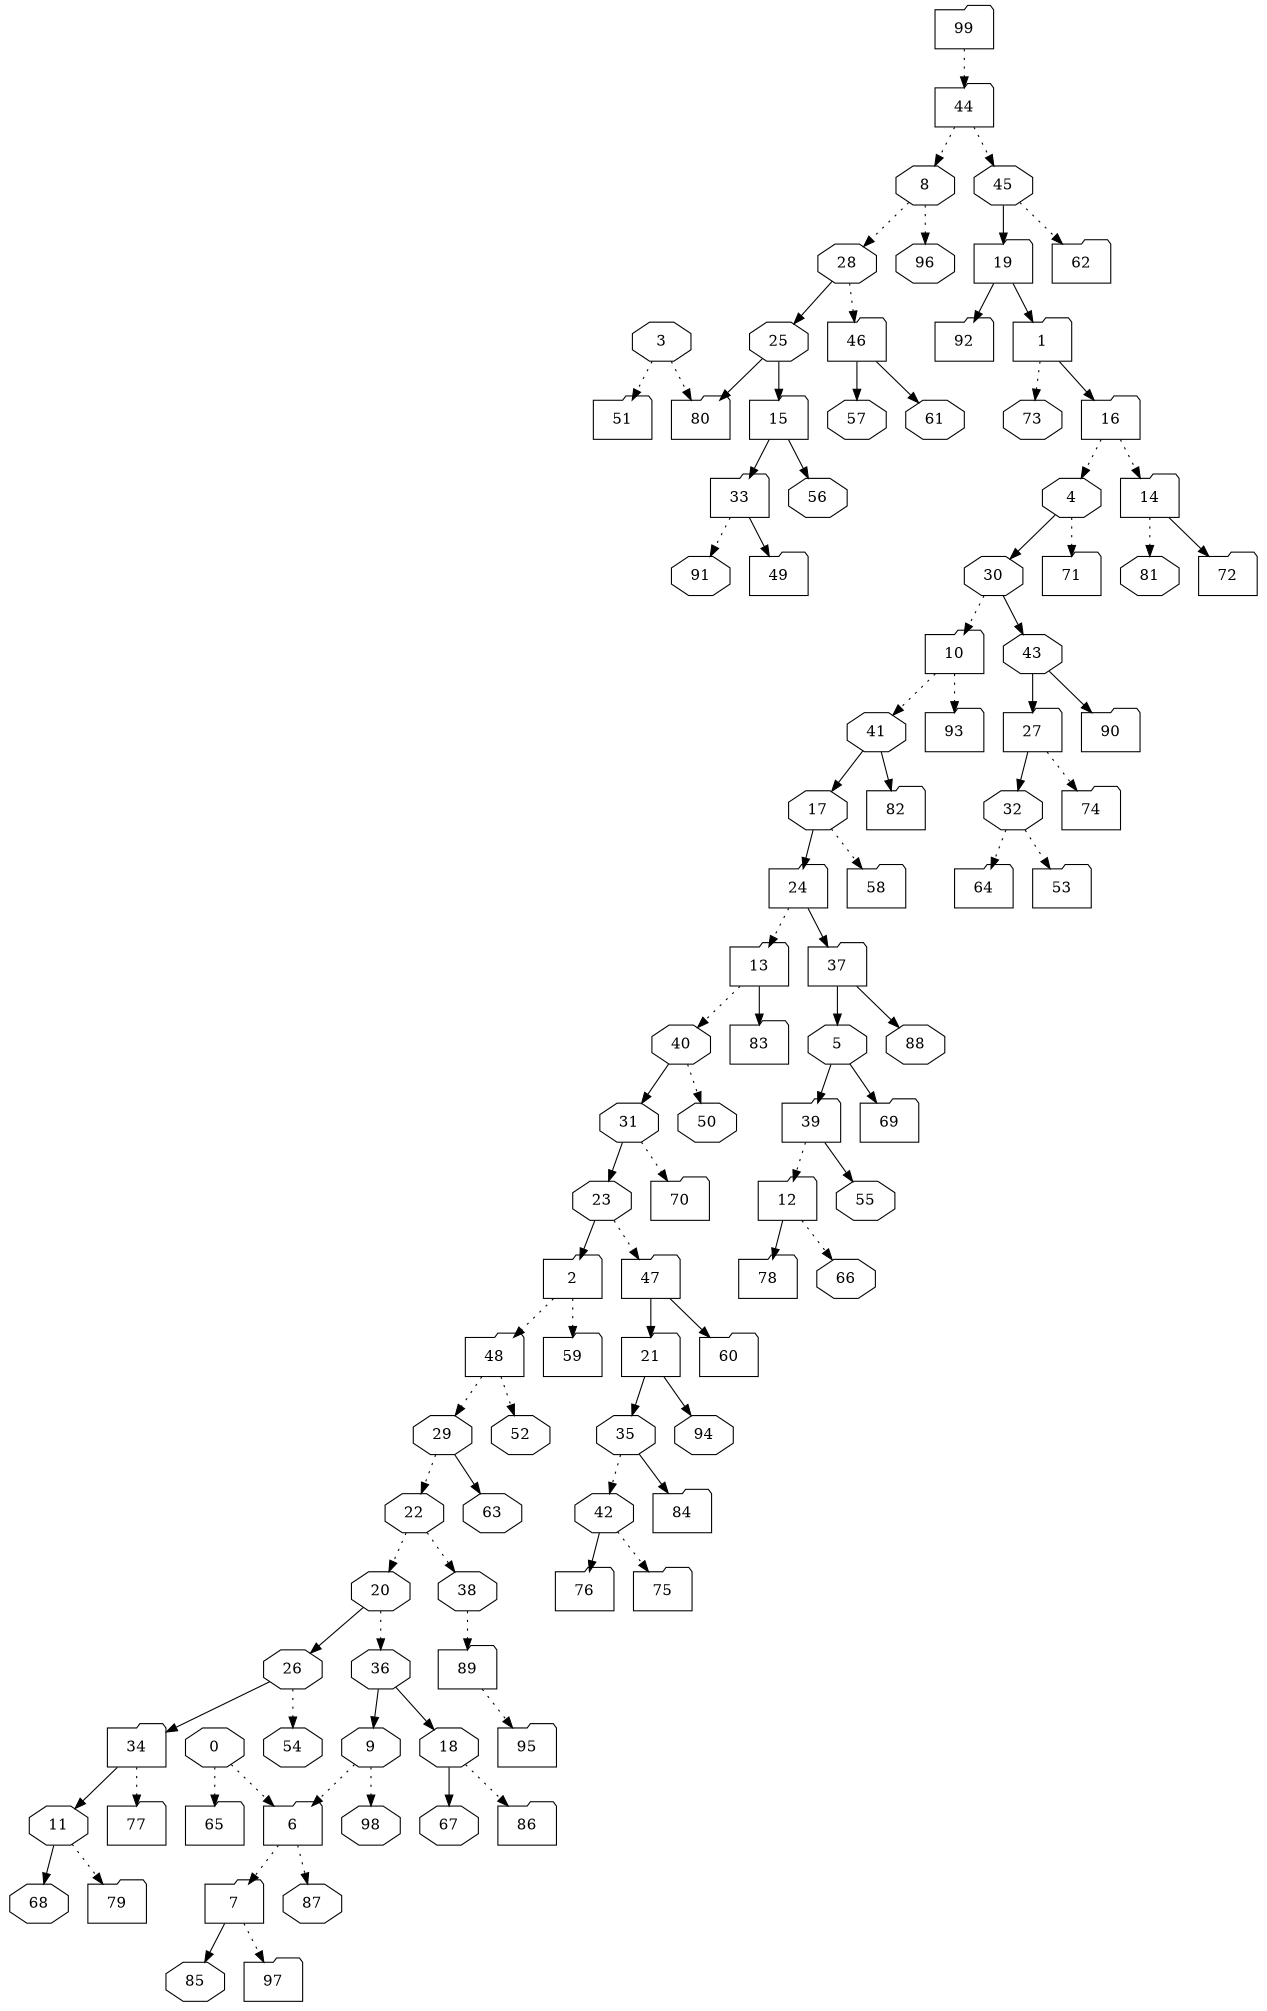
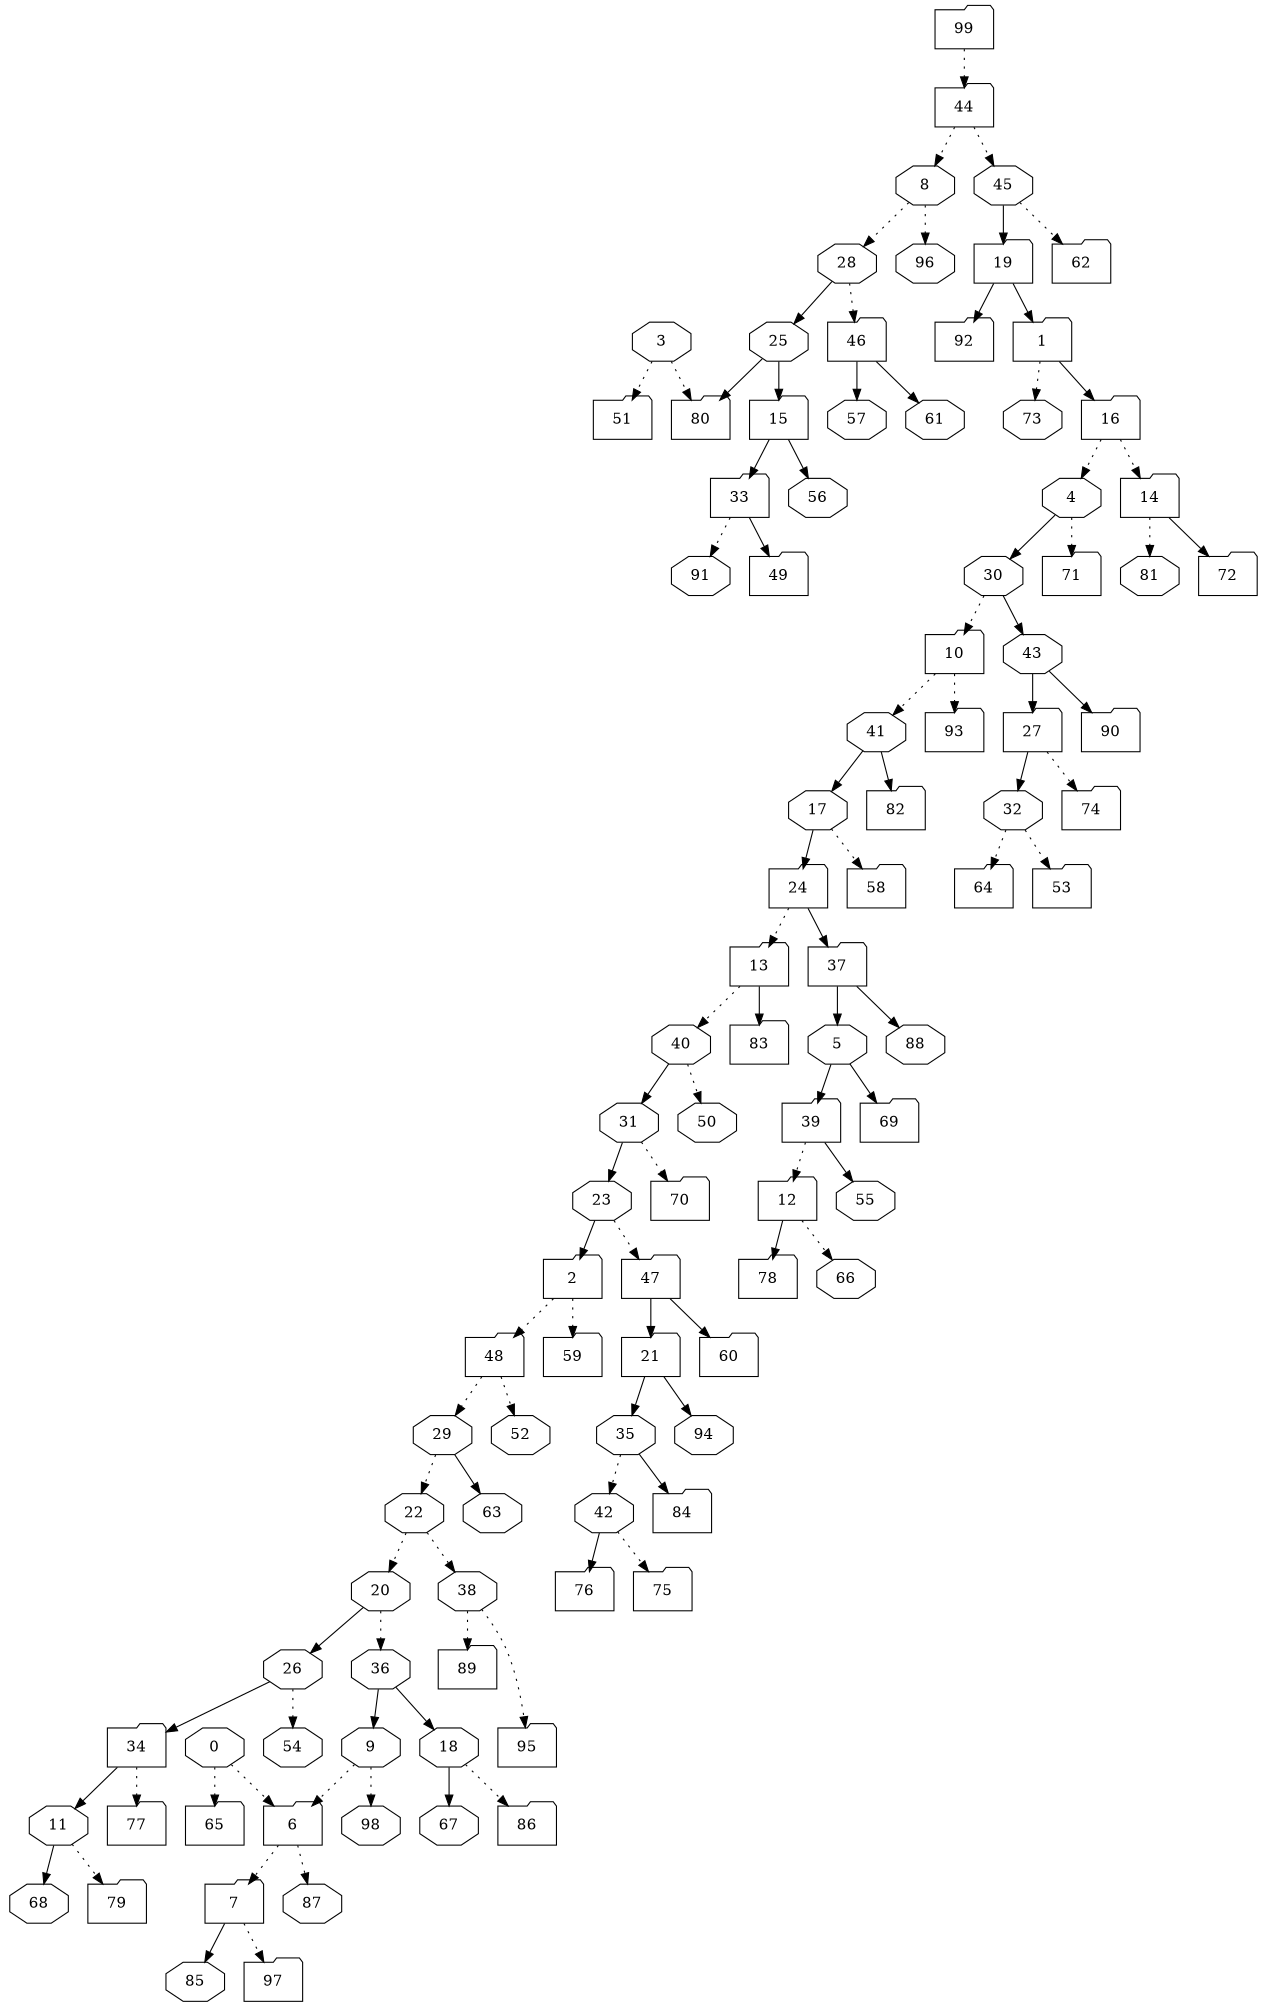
edge "89" -> "95": now "38" -> "95"
